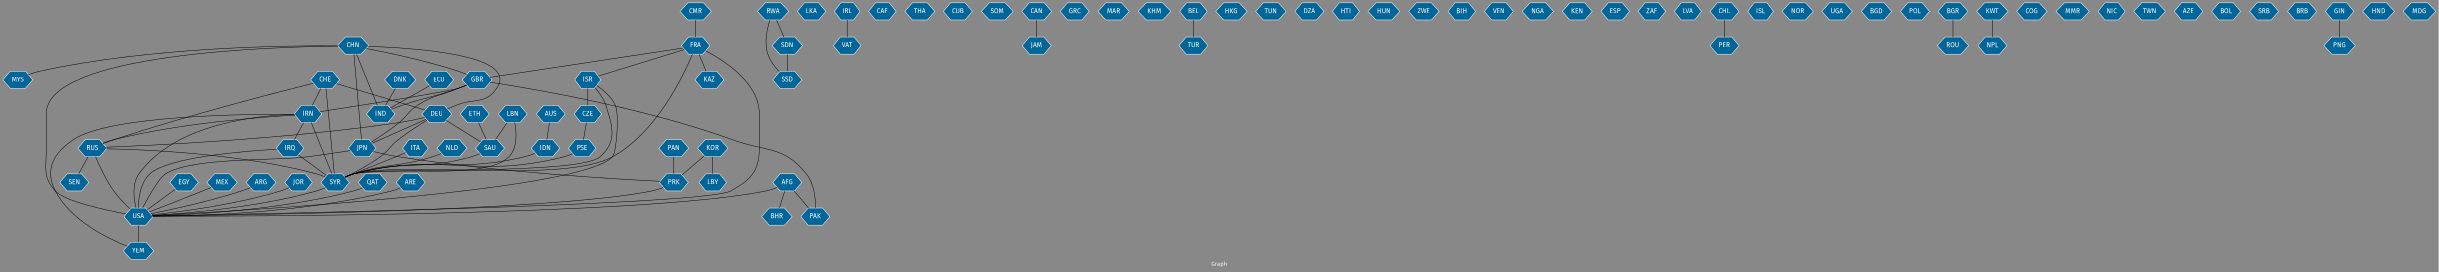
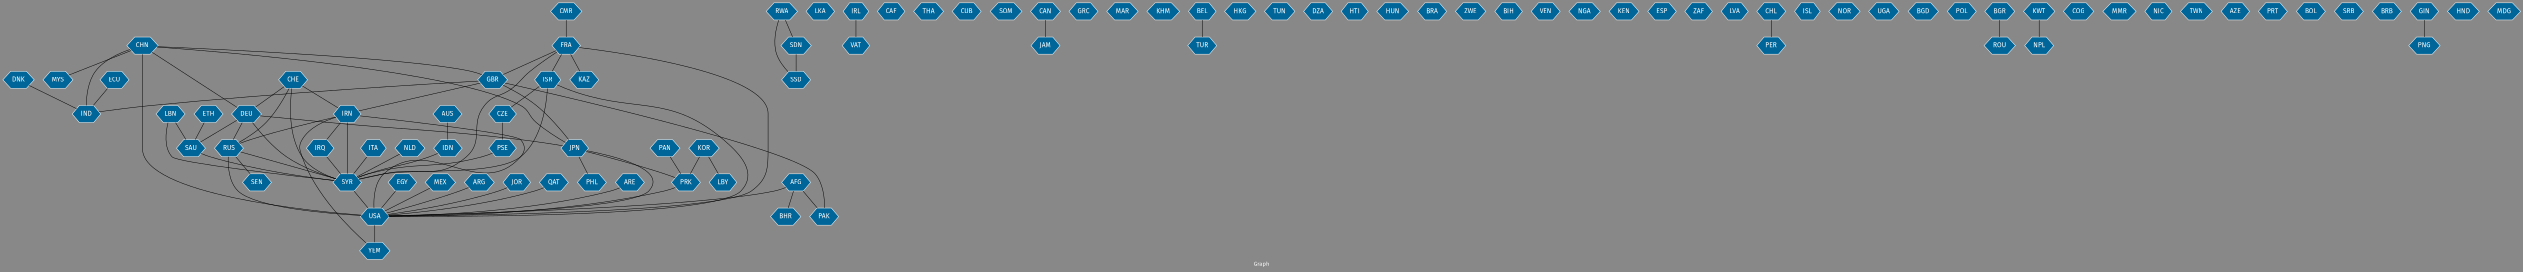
node "BRA": added
node "PRT": added
edge "IRQ" -- "USA": removed
node "PHL": added
